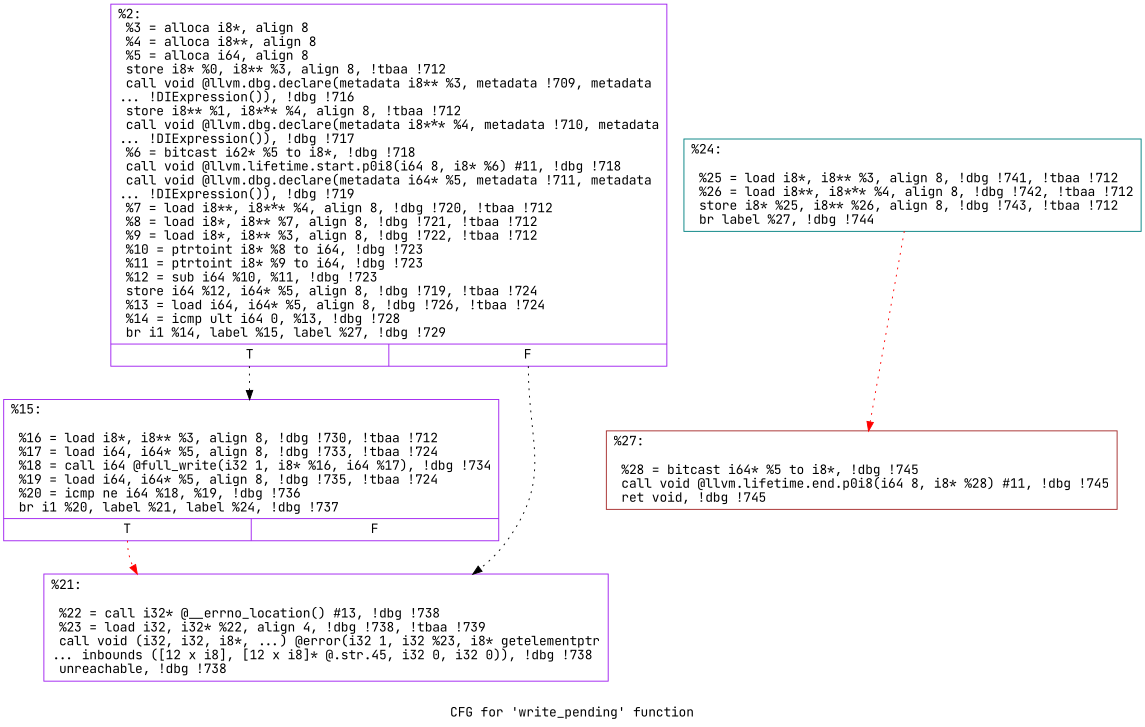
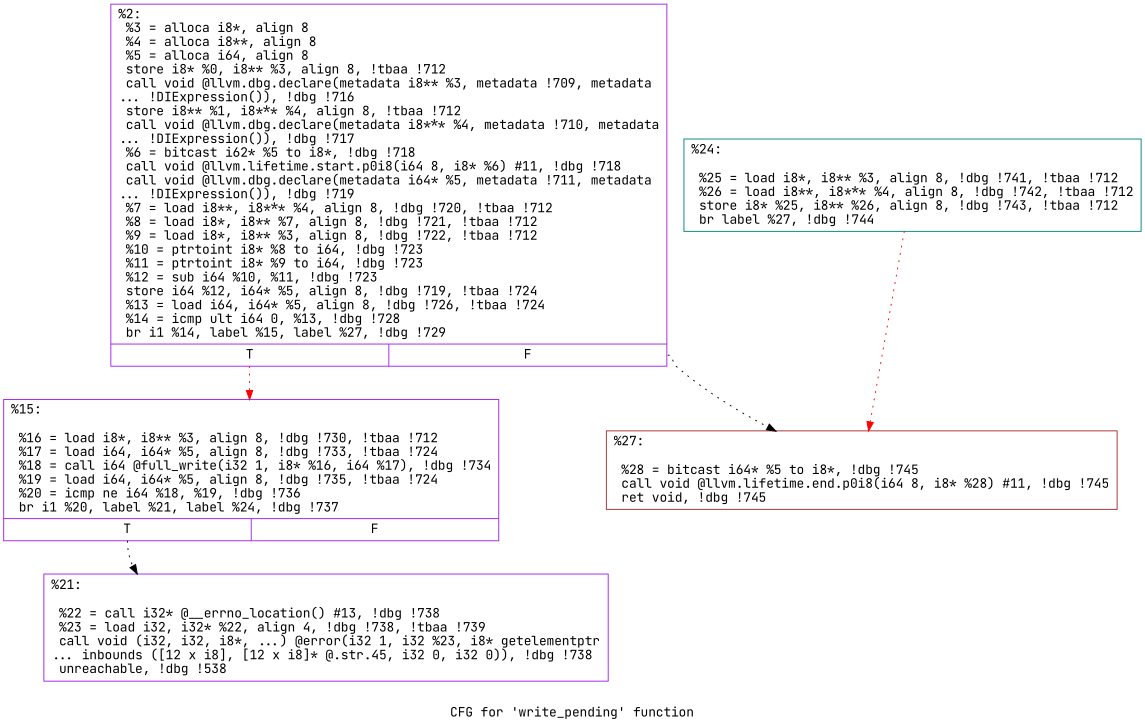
edge "%2:" -> "%15:": color black -> red
edge "%2:" -> "%21:": now "%2:" -> "%27:"
edge "%15:" -> "%21:": color red -> black
node "%21:": text "unreachable, !dbg !738" -> "unreachable, !dbg !538"
